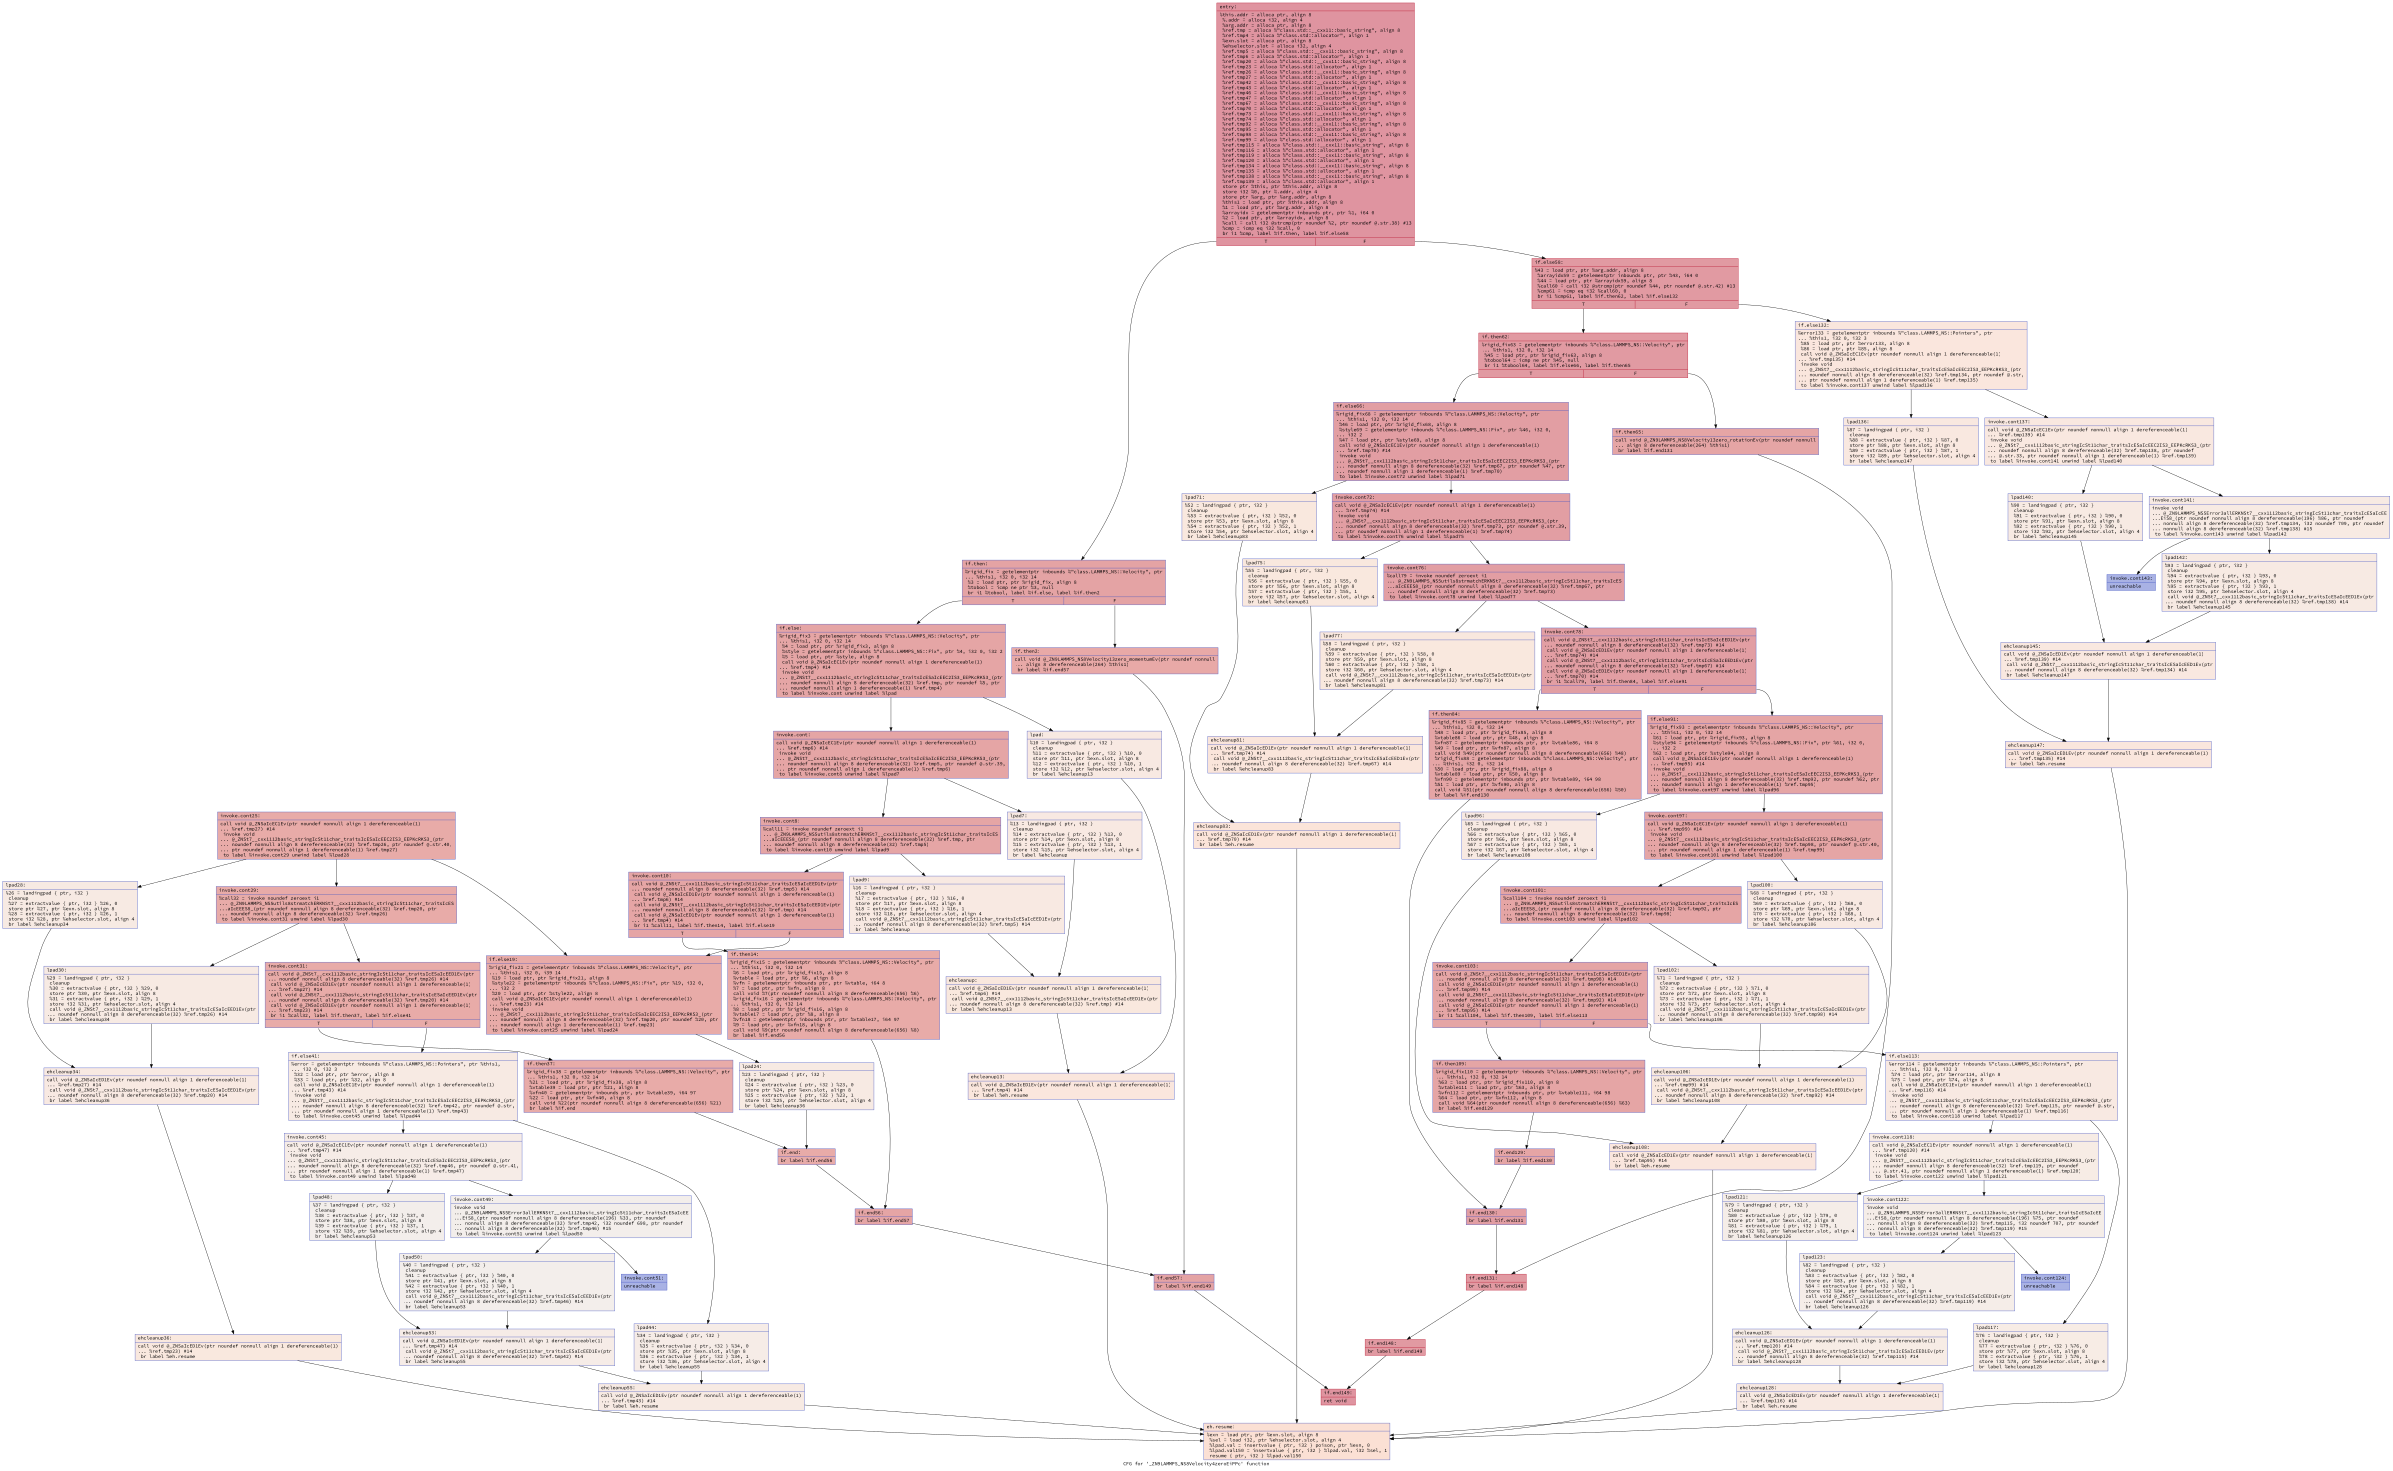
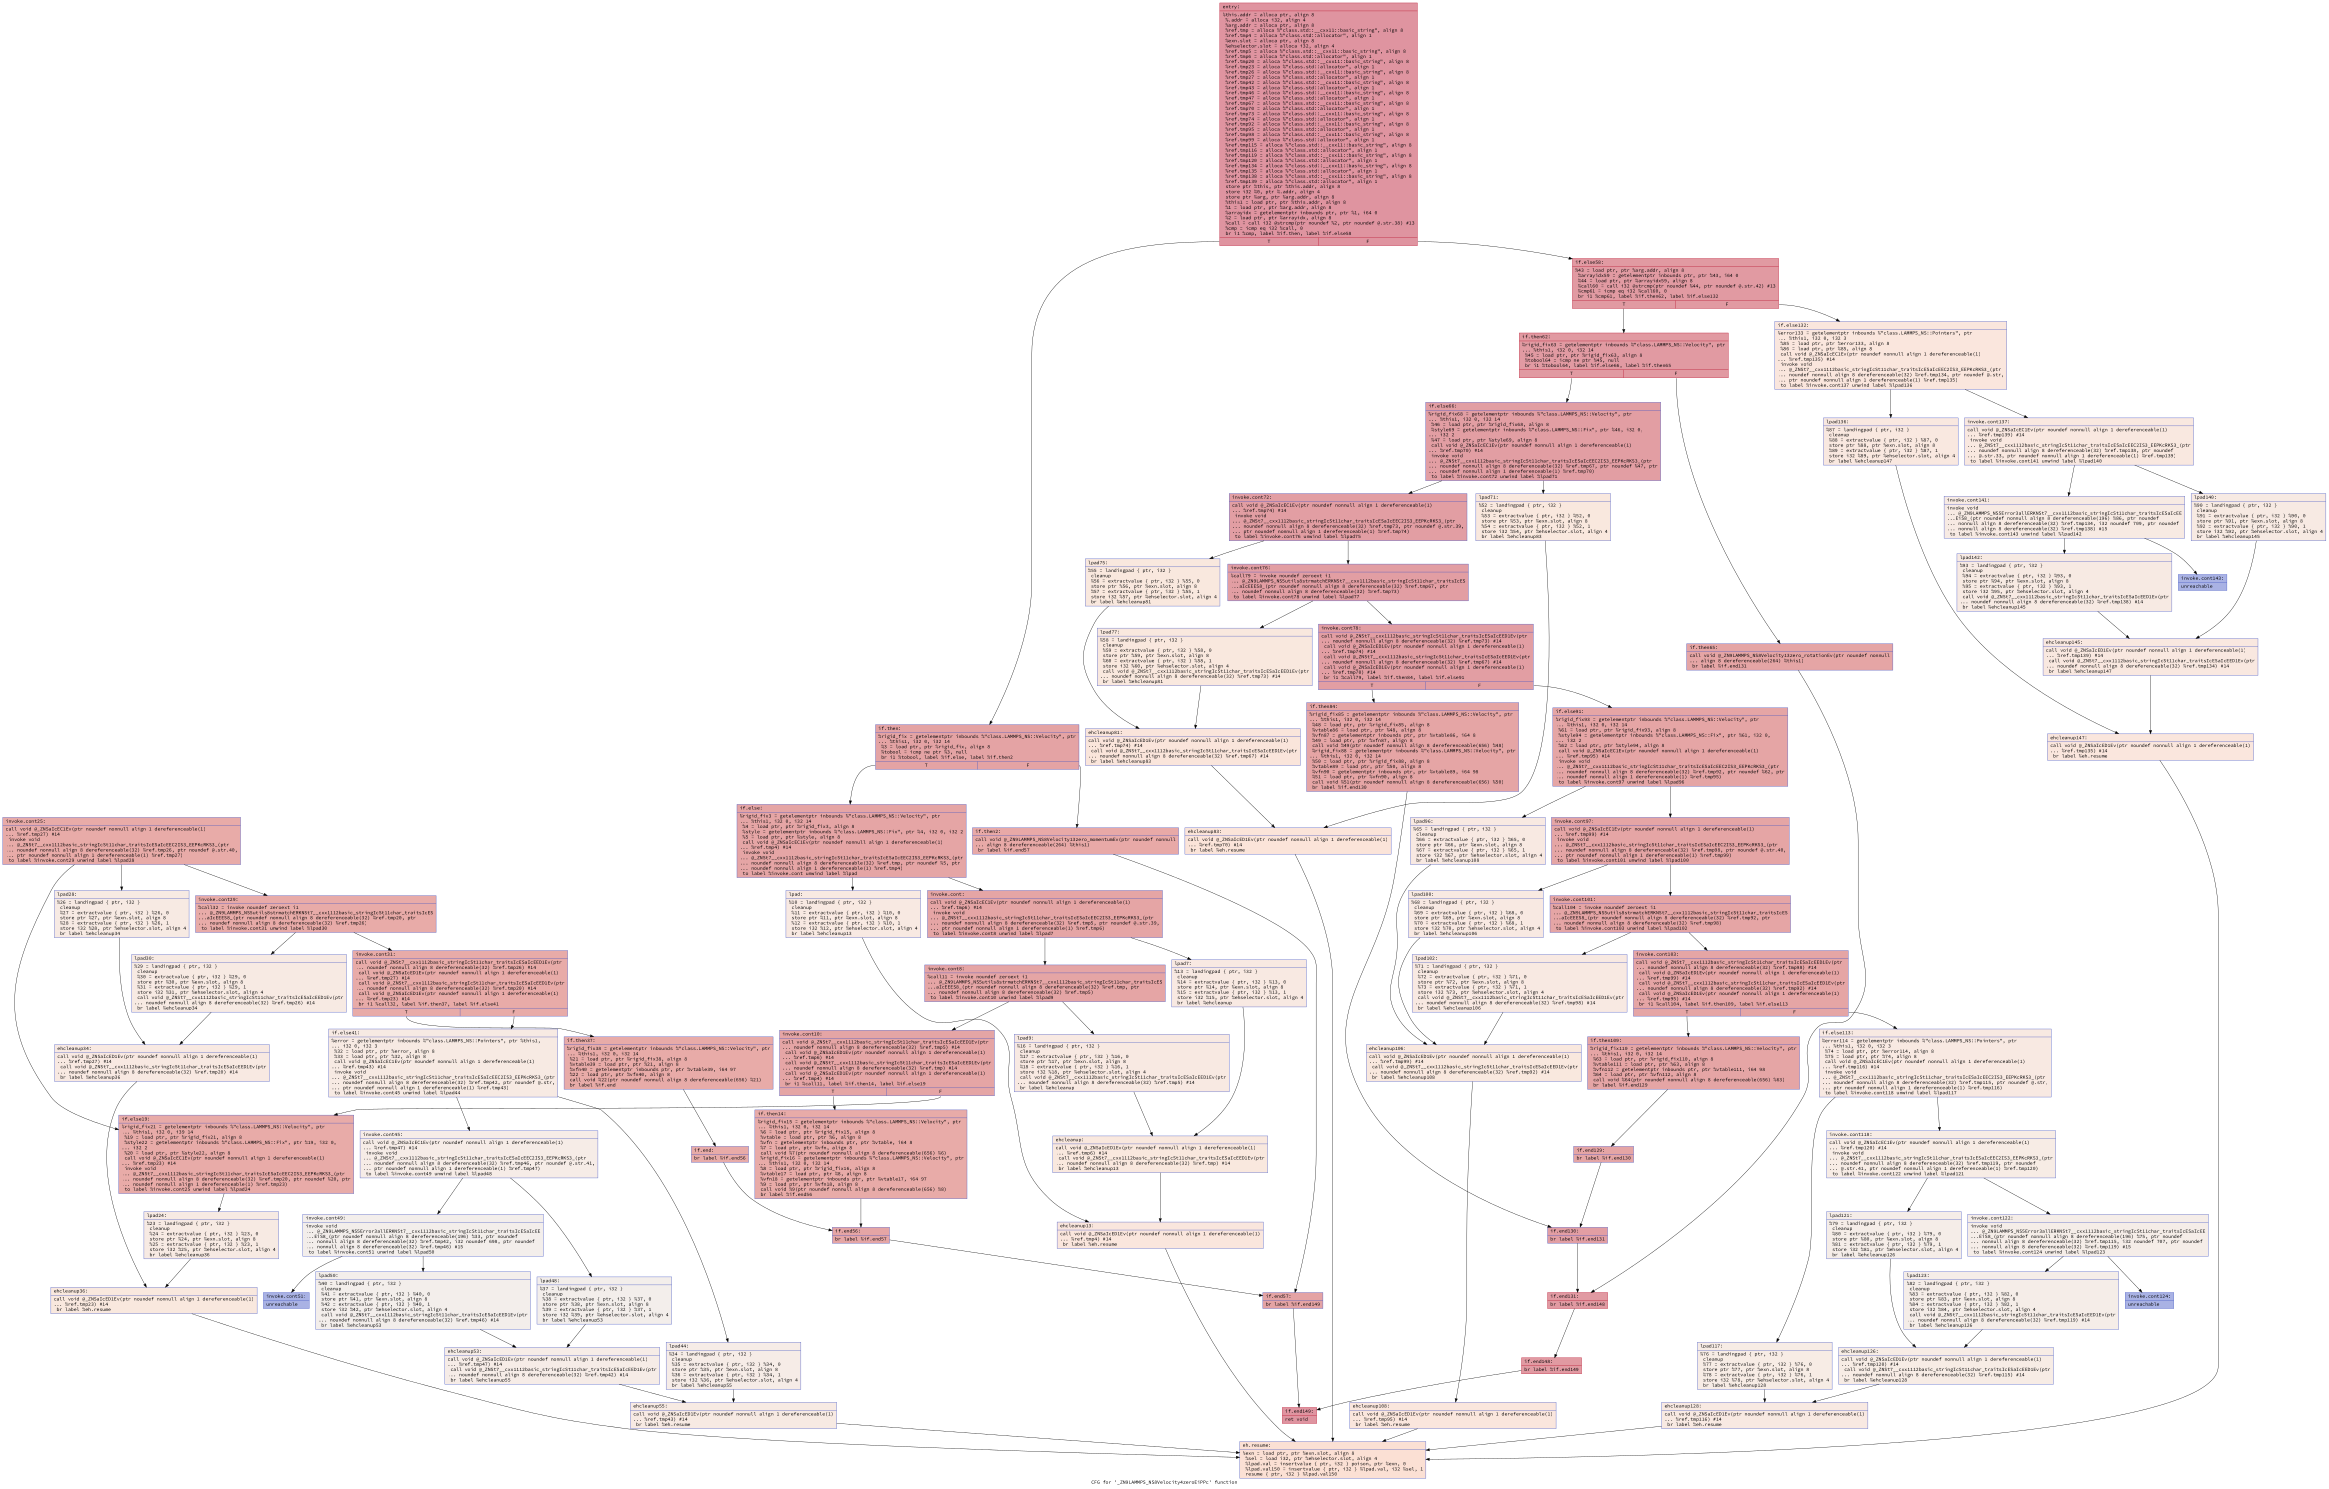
edge "lpad96:" -> "ehcleanup108:": now "lpad96:" -> "ehcleanup106:"
edge "lpad24:" -> "if.end:": now "lpad24:" -> "ehcleanup36:"
